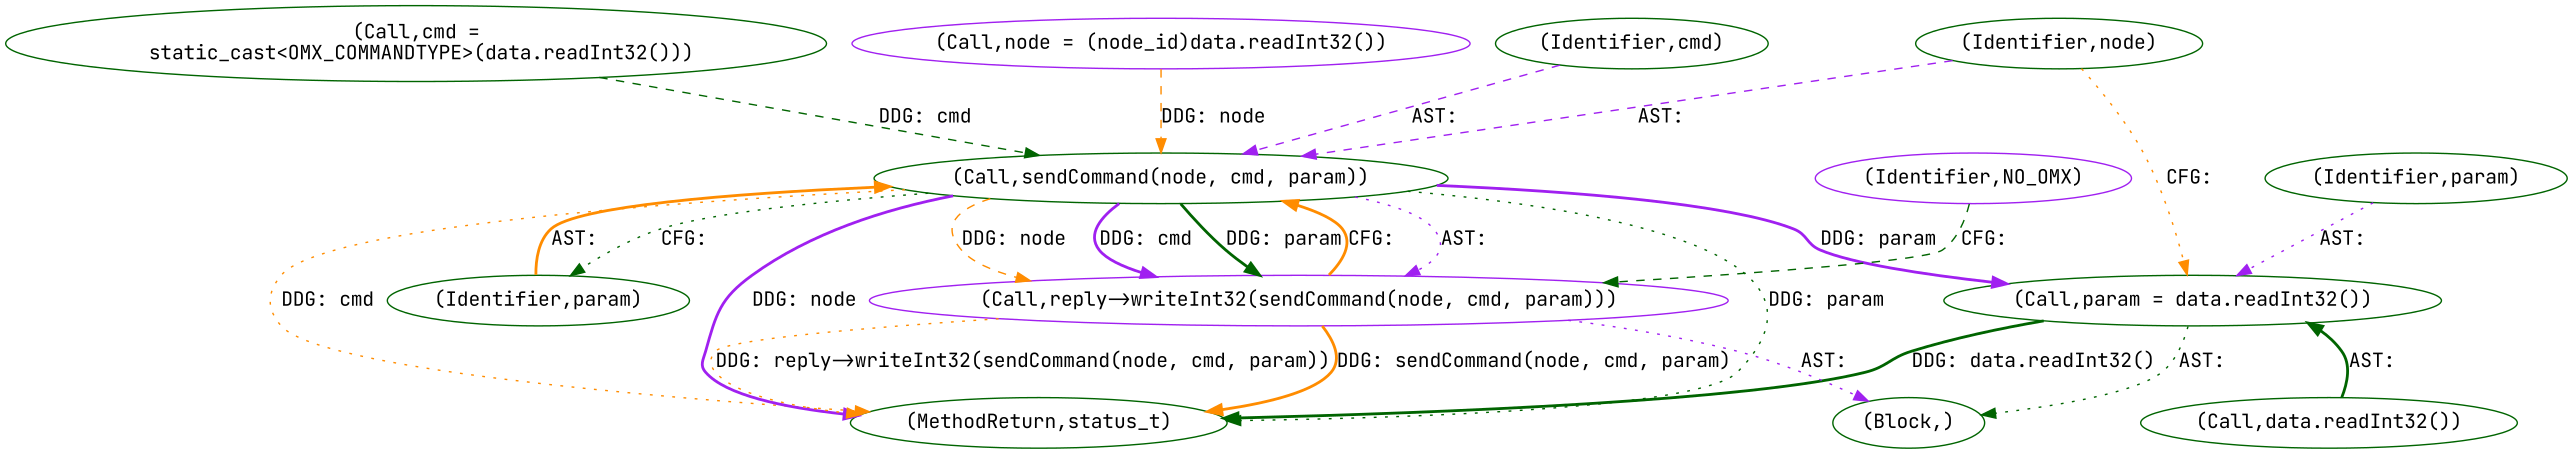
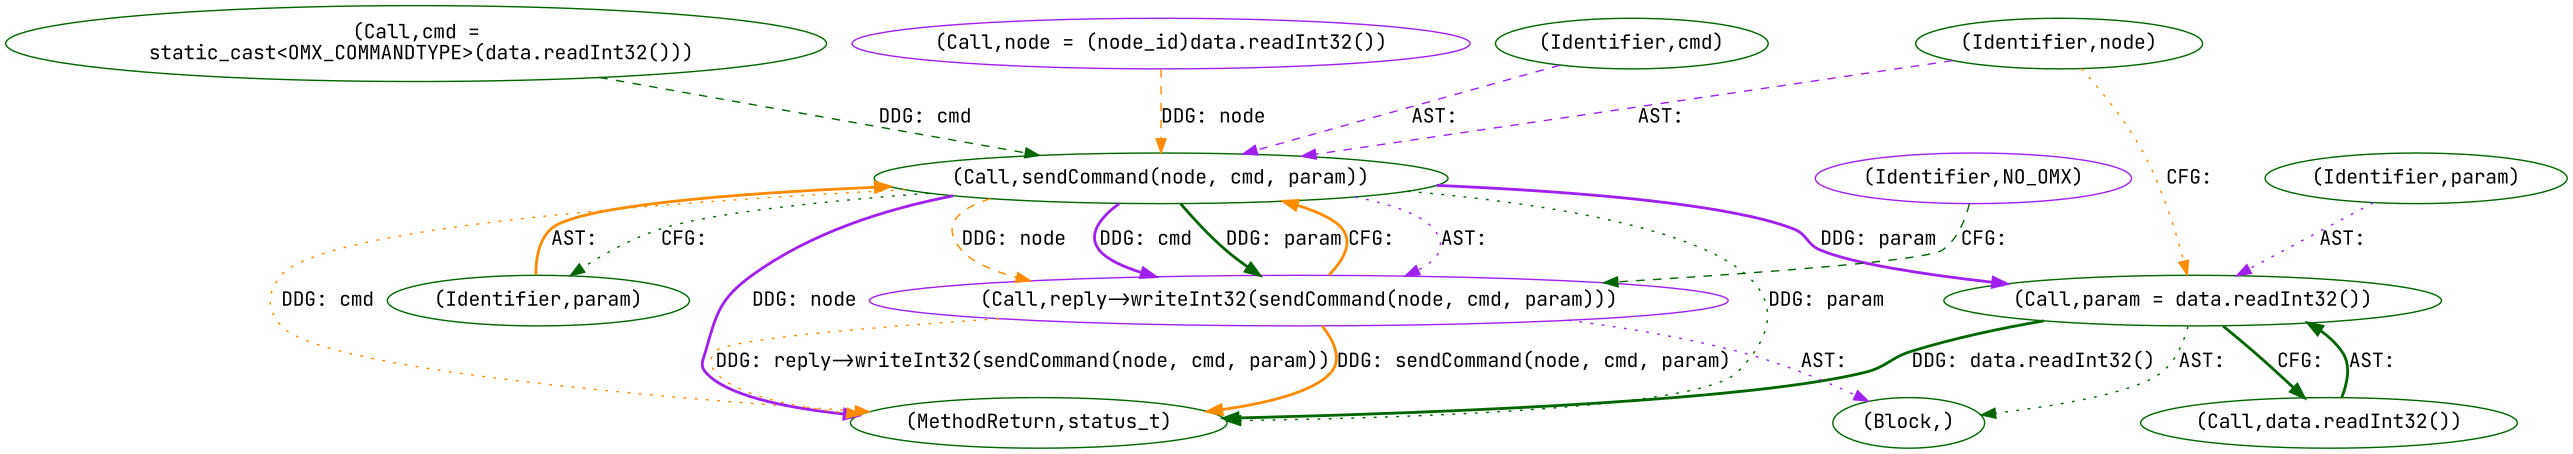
edge "(Call,param = data.readInt32())" -> "(Call,data.readInt32())": added, label "CFG:"
